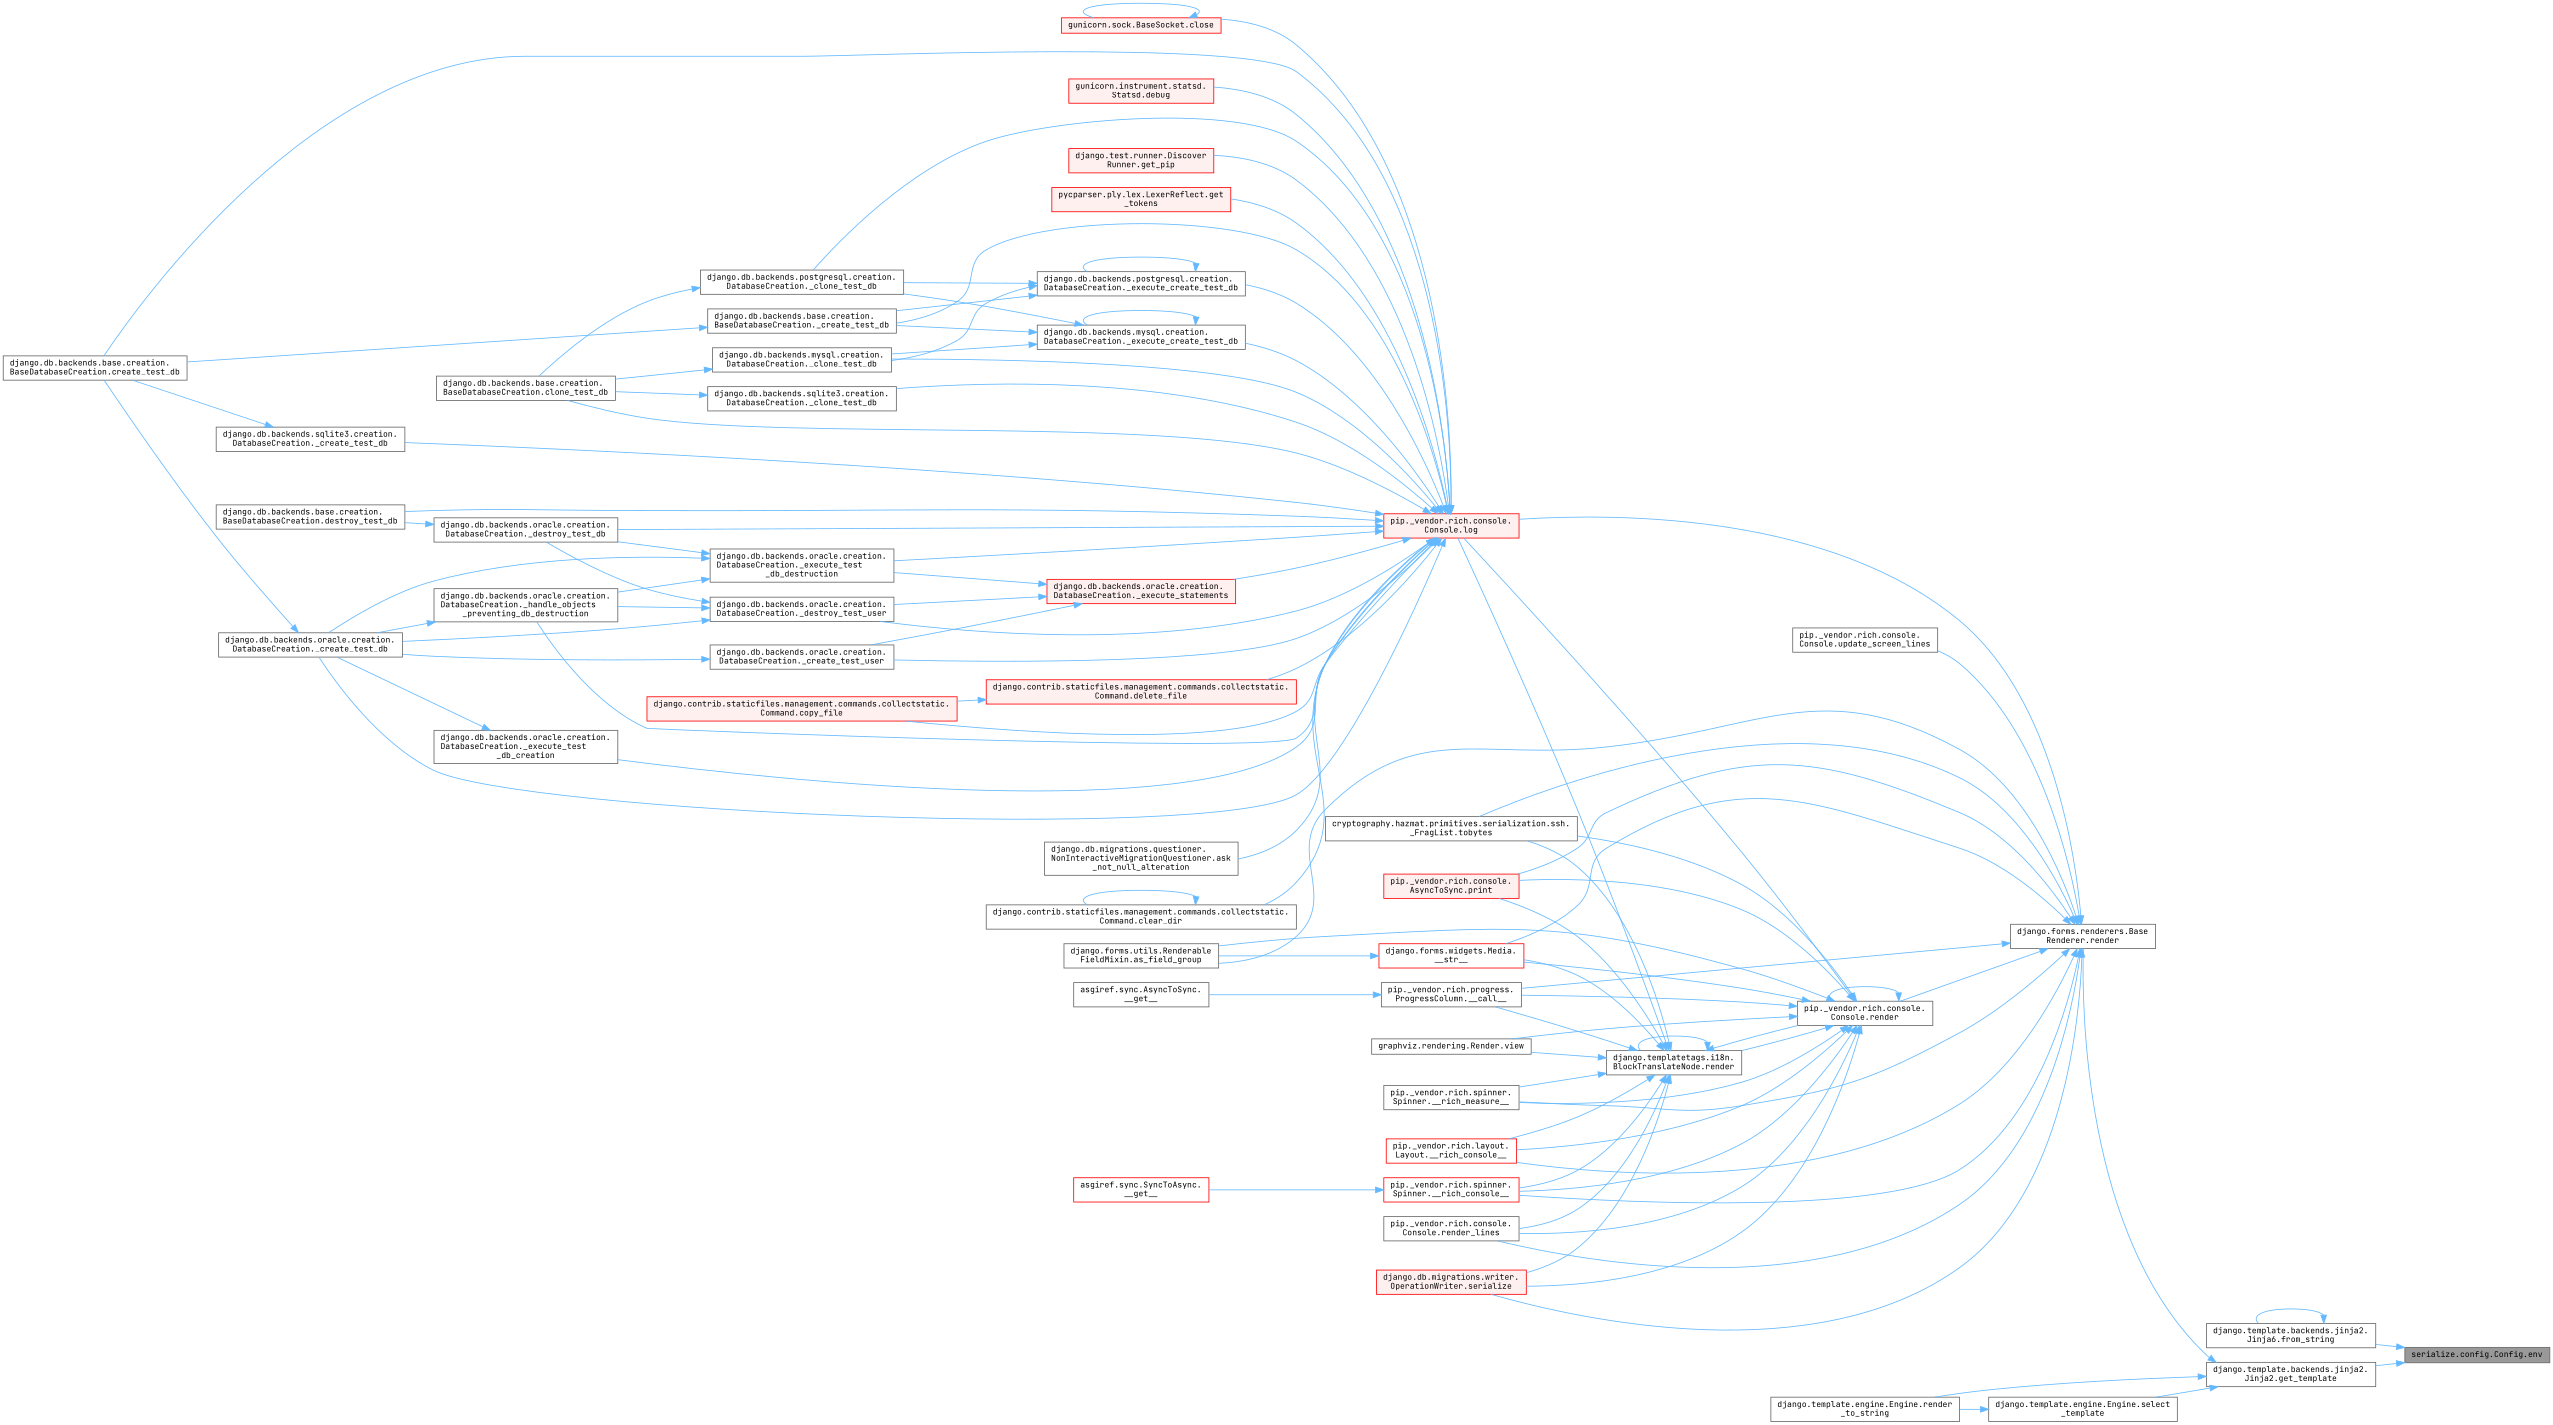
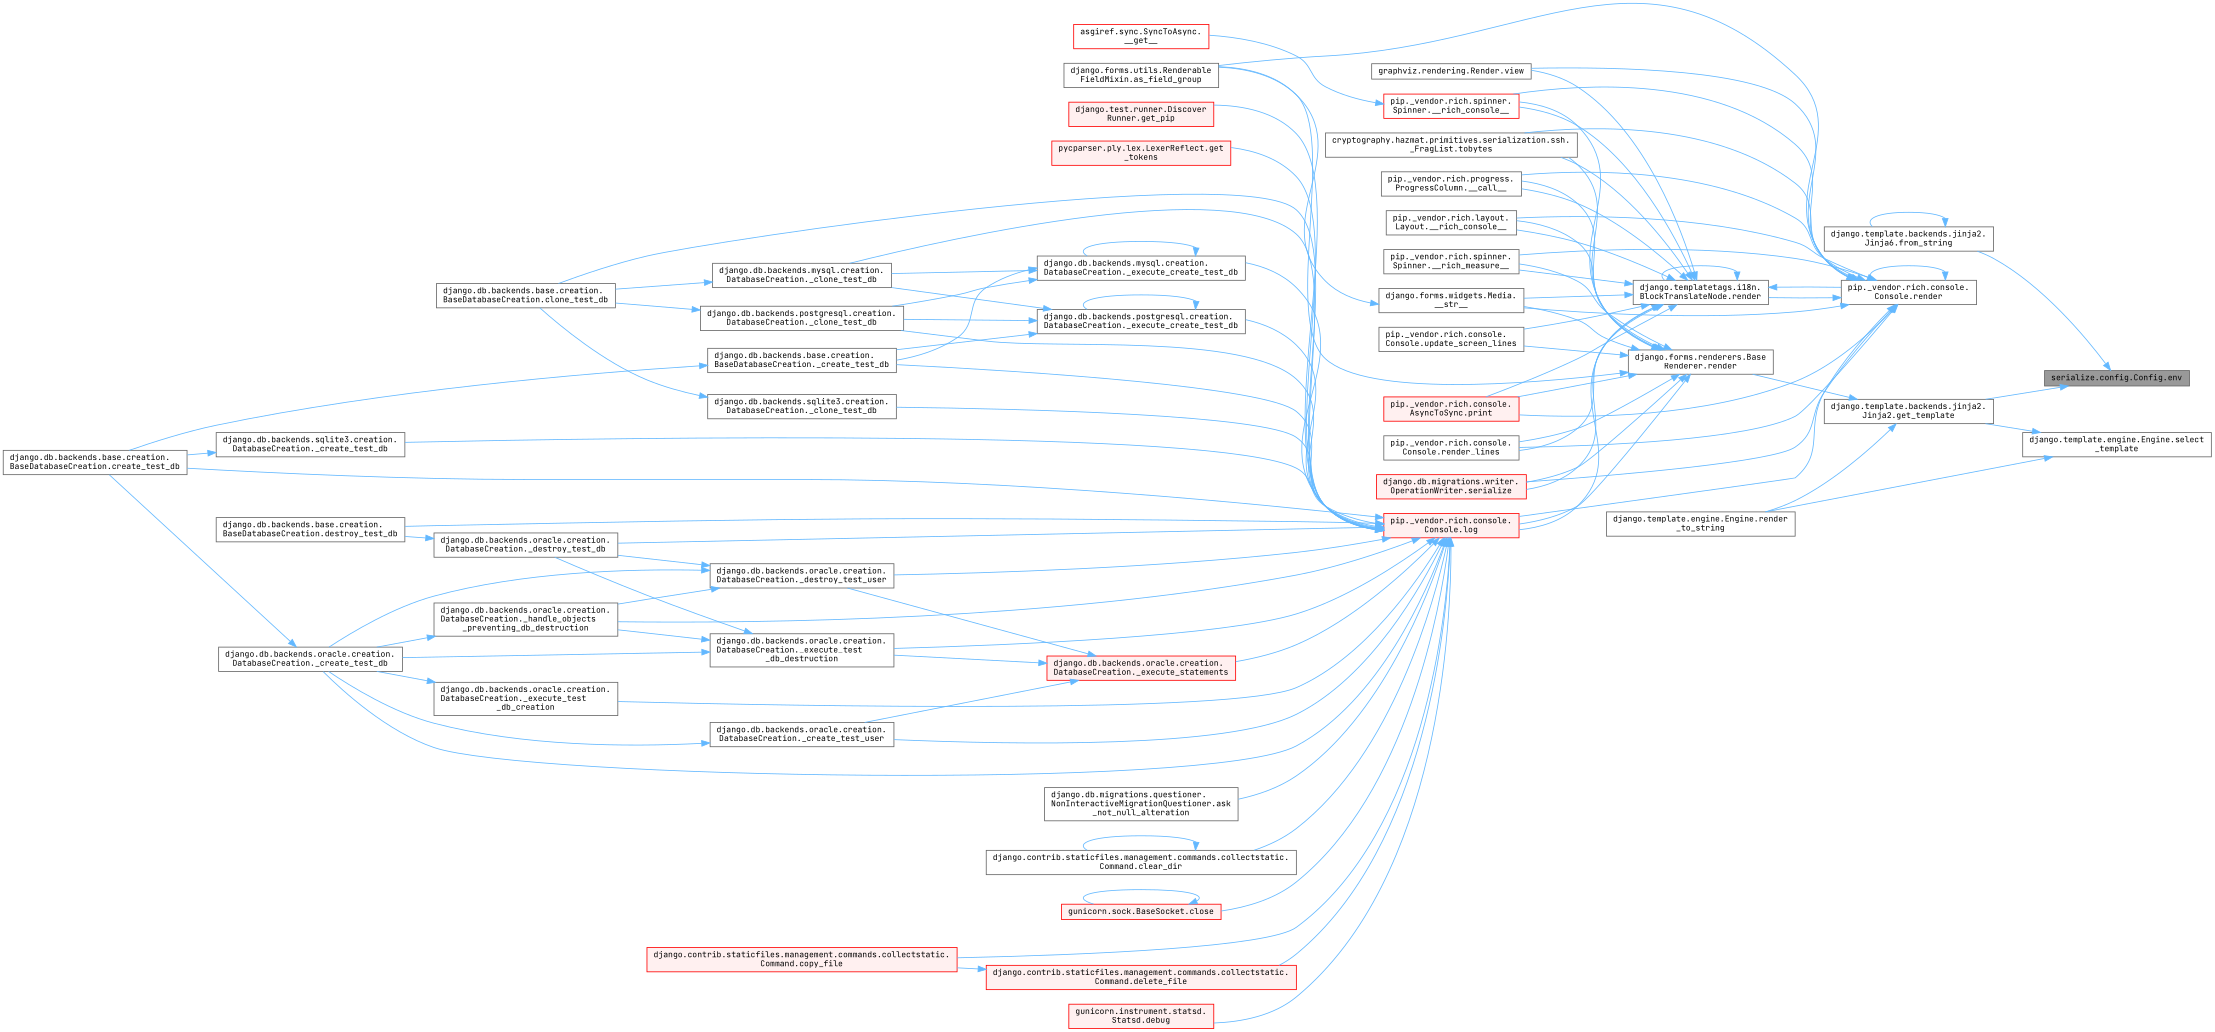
edge "pip._vendor.rich.console. Console.update_screen_lines" -> "django.templatetags.i18n. BlockTranslateNode.render": added
node "django.forms.widgets.Media. __str__": color red -> grey40
edge "pip._vendor.rich.console. Console.render" -> "django.forms.renderers.Base Renderer.render": removed
node "asgiref.sync.AsyncToSync. __get__": removed
node "pip._vendor.rich.layout. Layout.__rich_console__": color red -> grey40
edge "django.template.engine.Engine.select _template" -> "django.template.backends.jinja2. Jinja2.get_template": reversed
